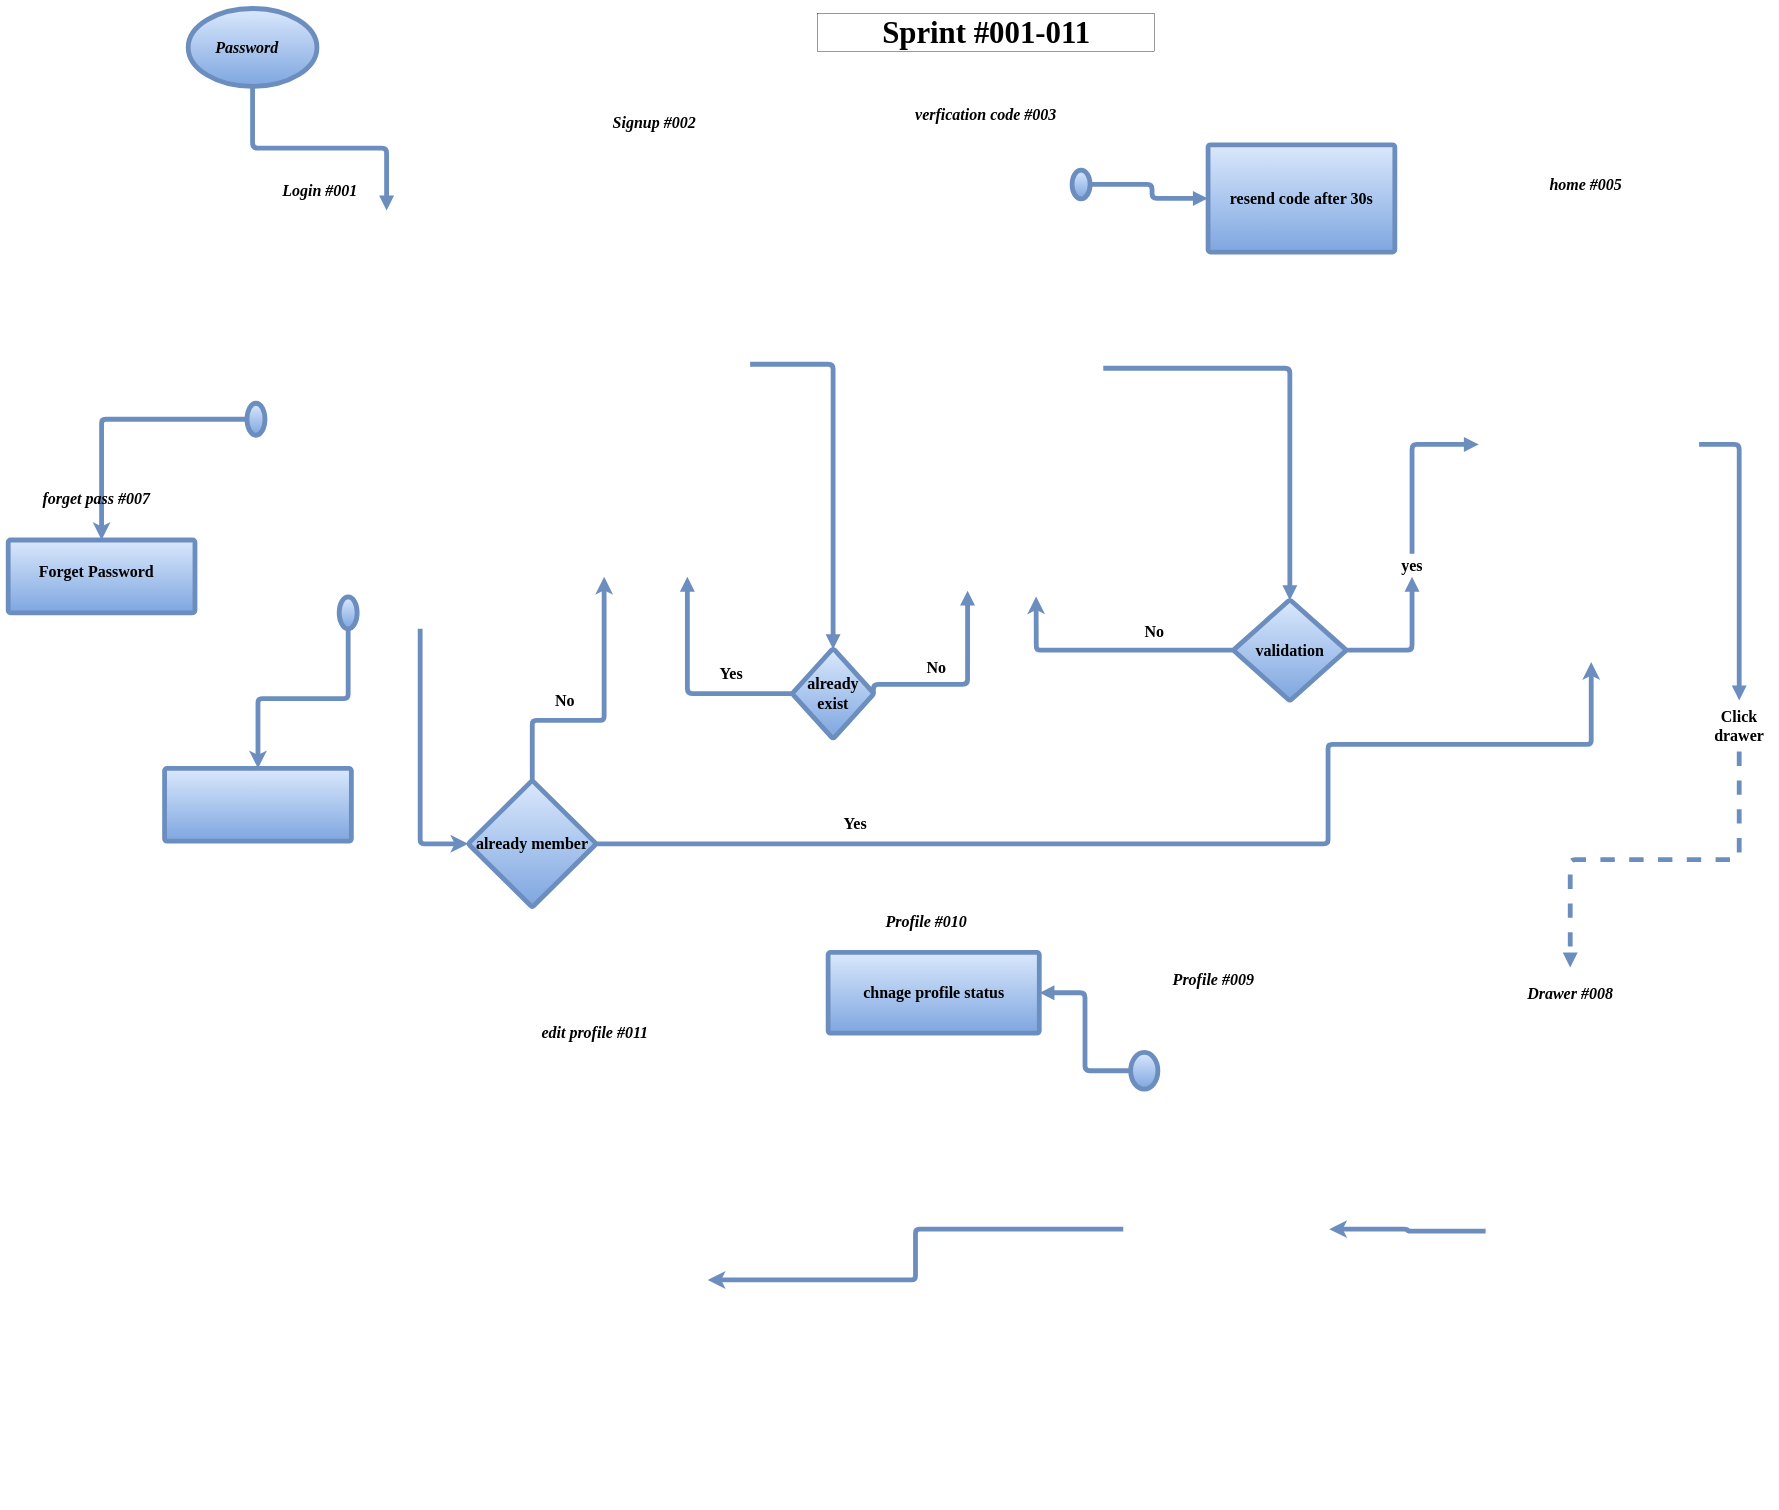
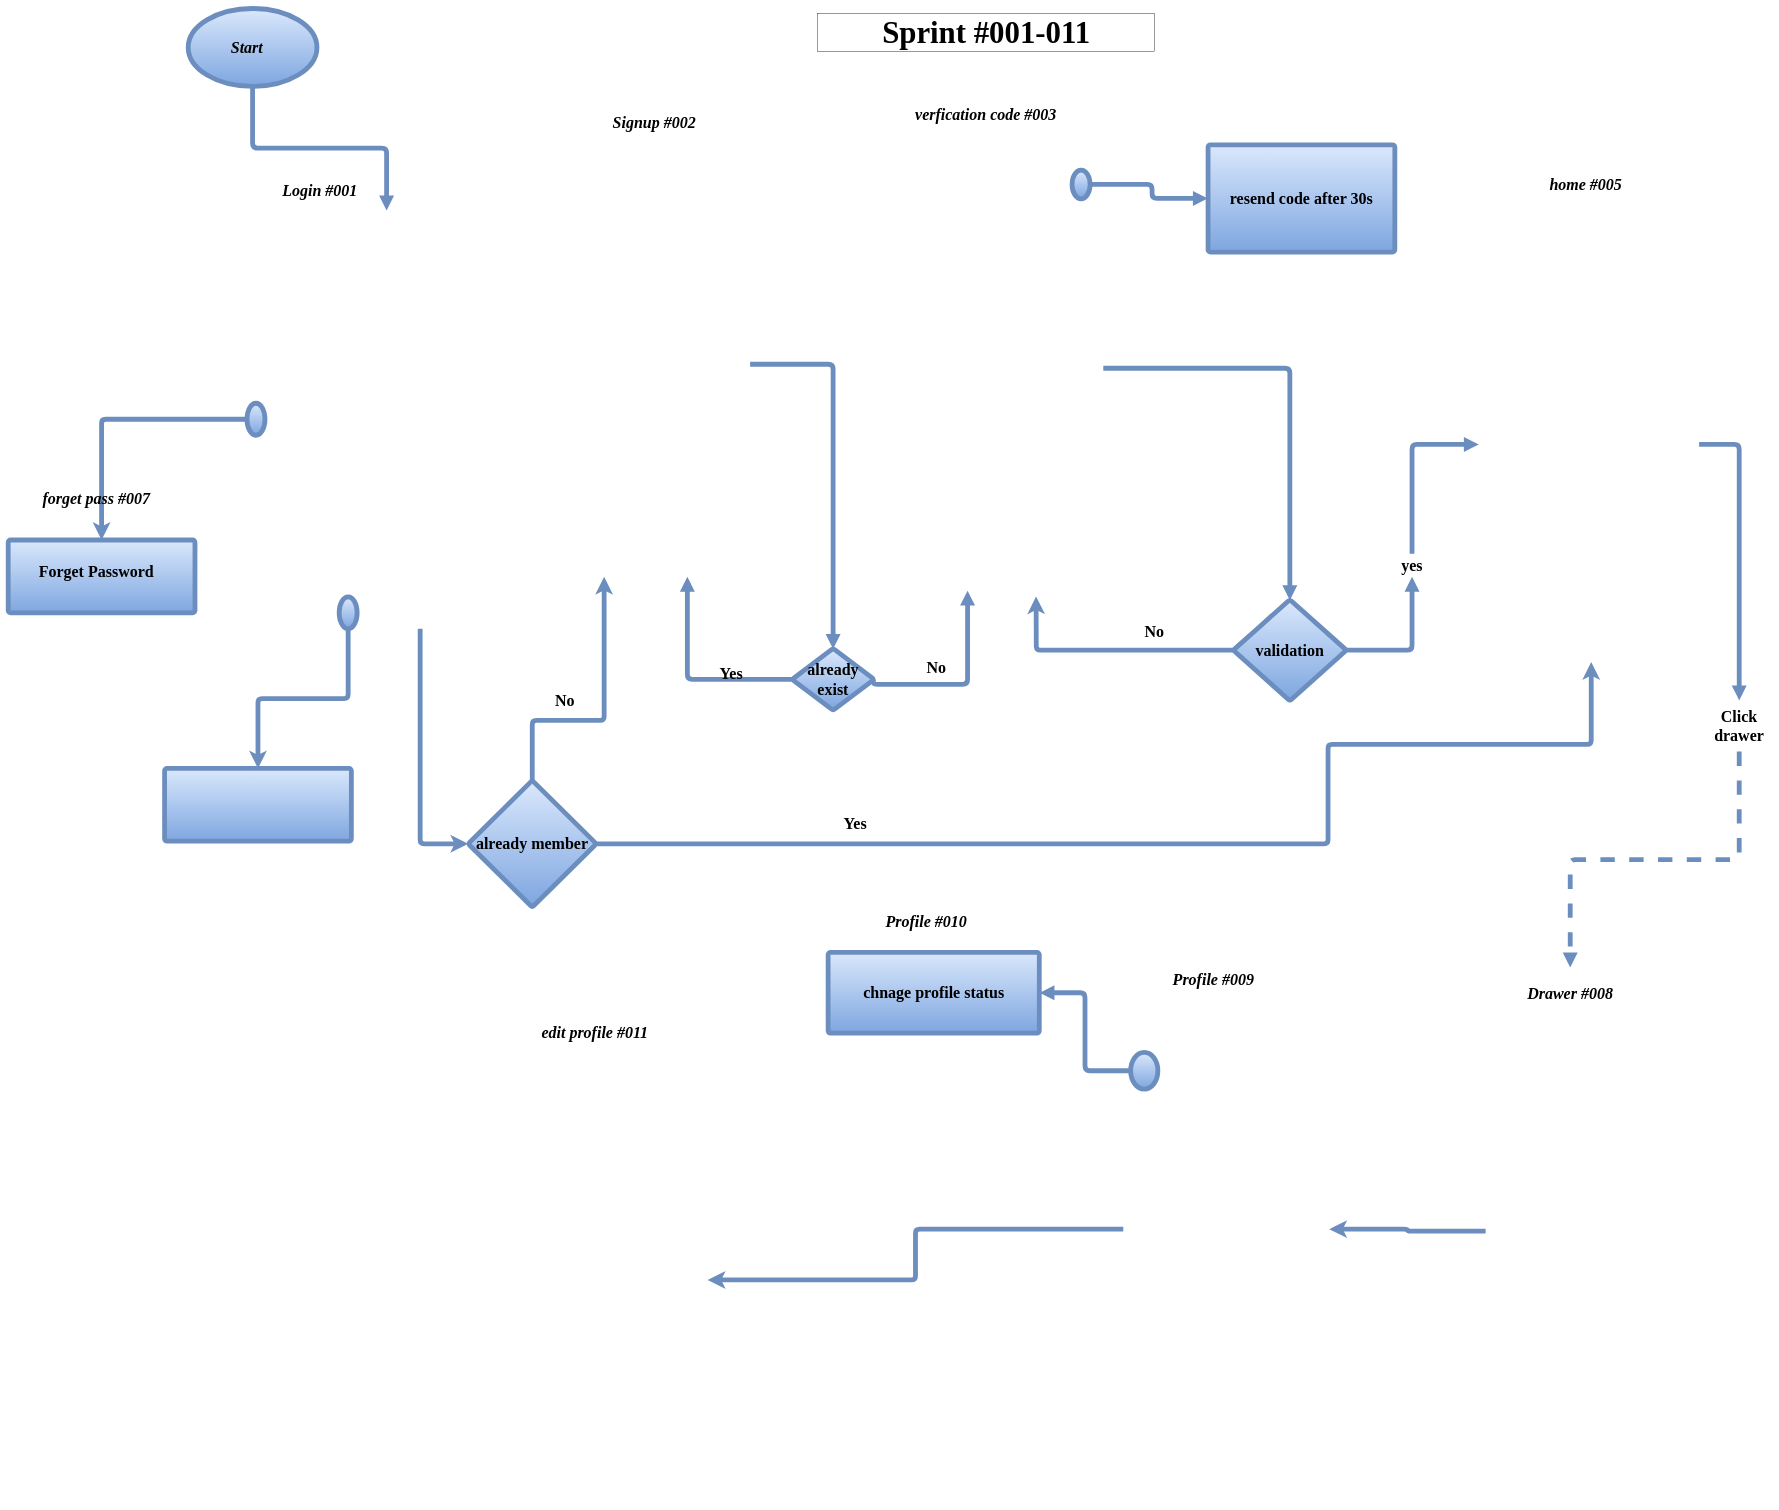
node "Password": label "Password" -> "Start"
node "already exist": size 82x90 -> 82x62
